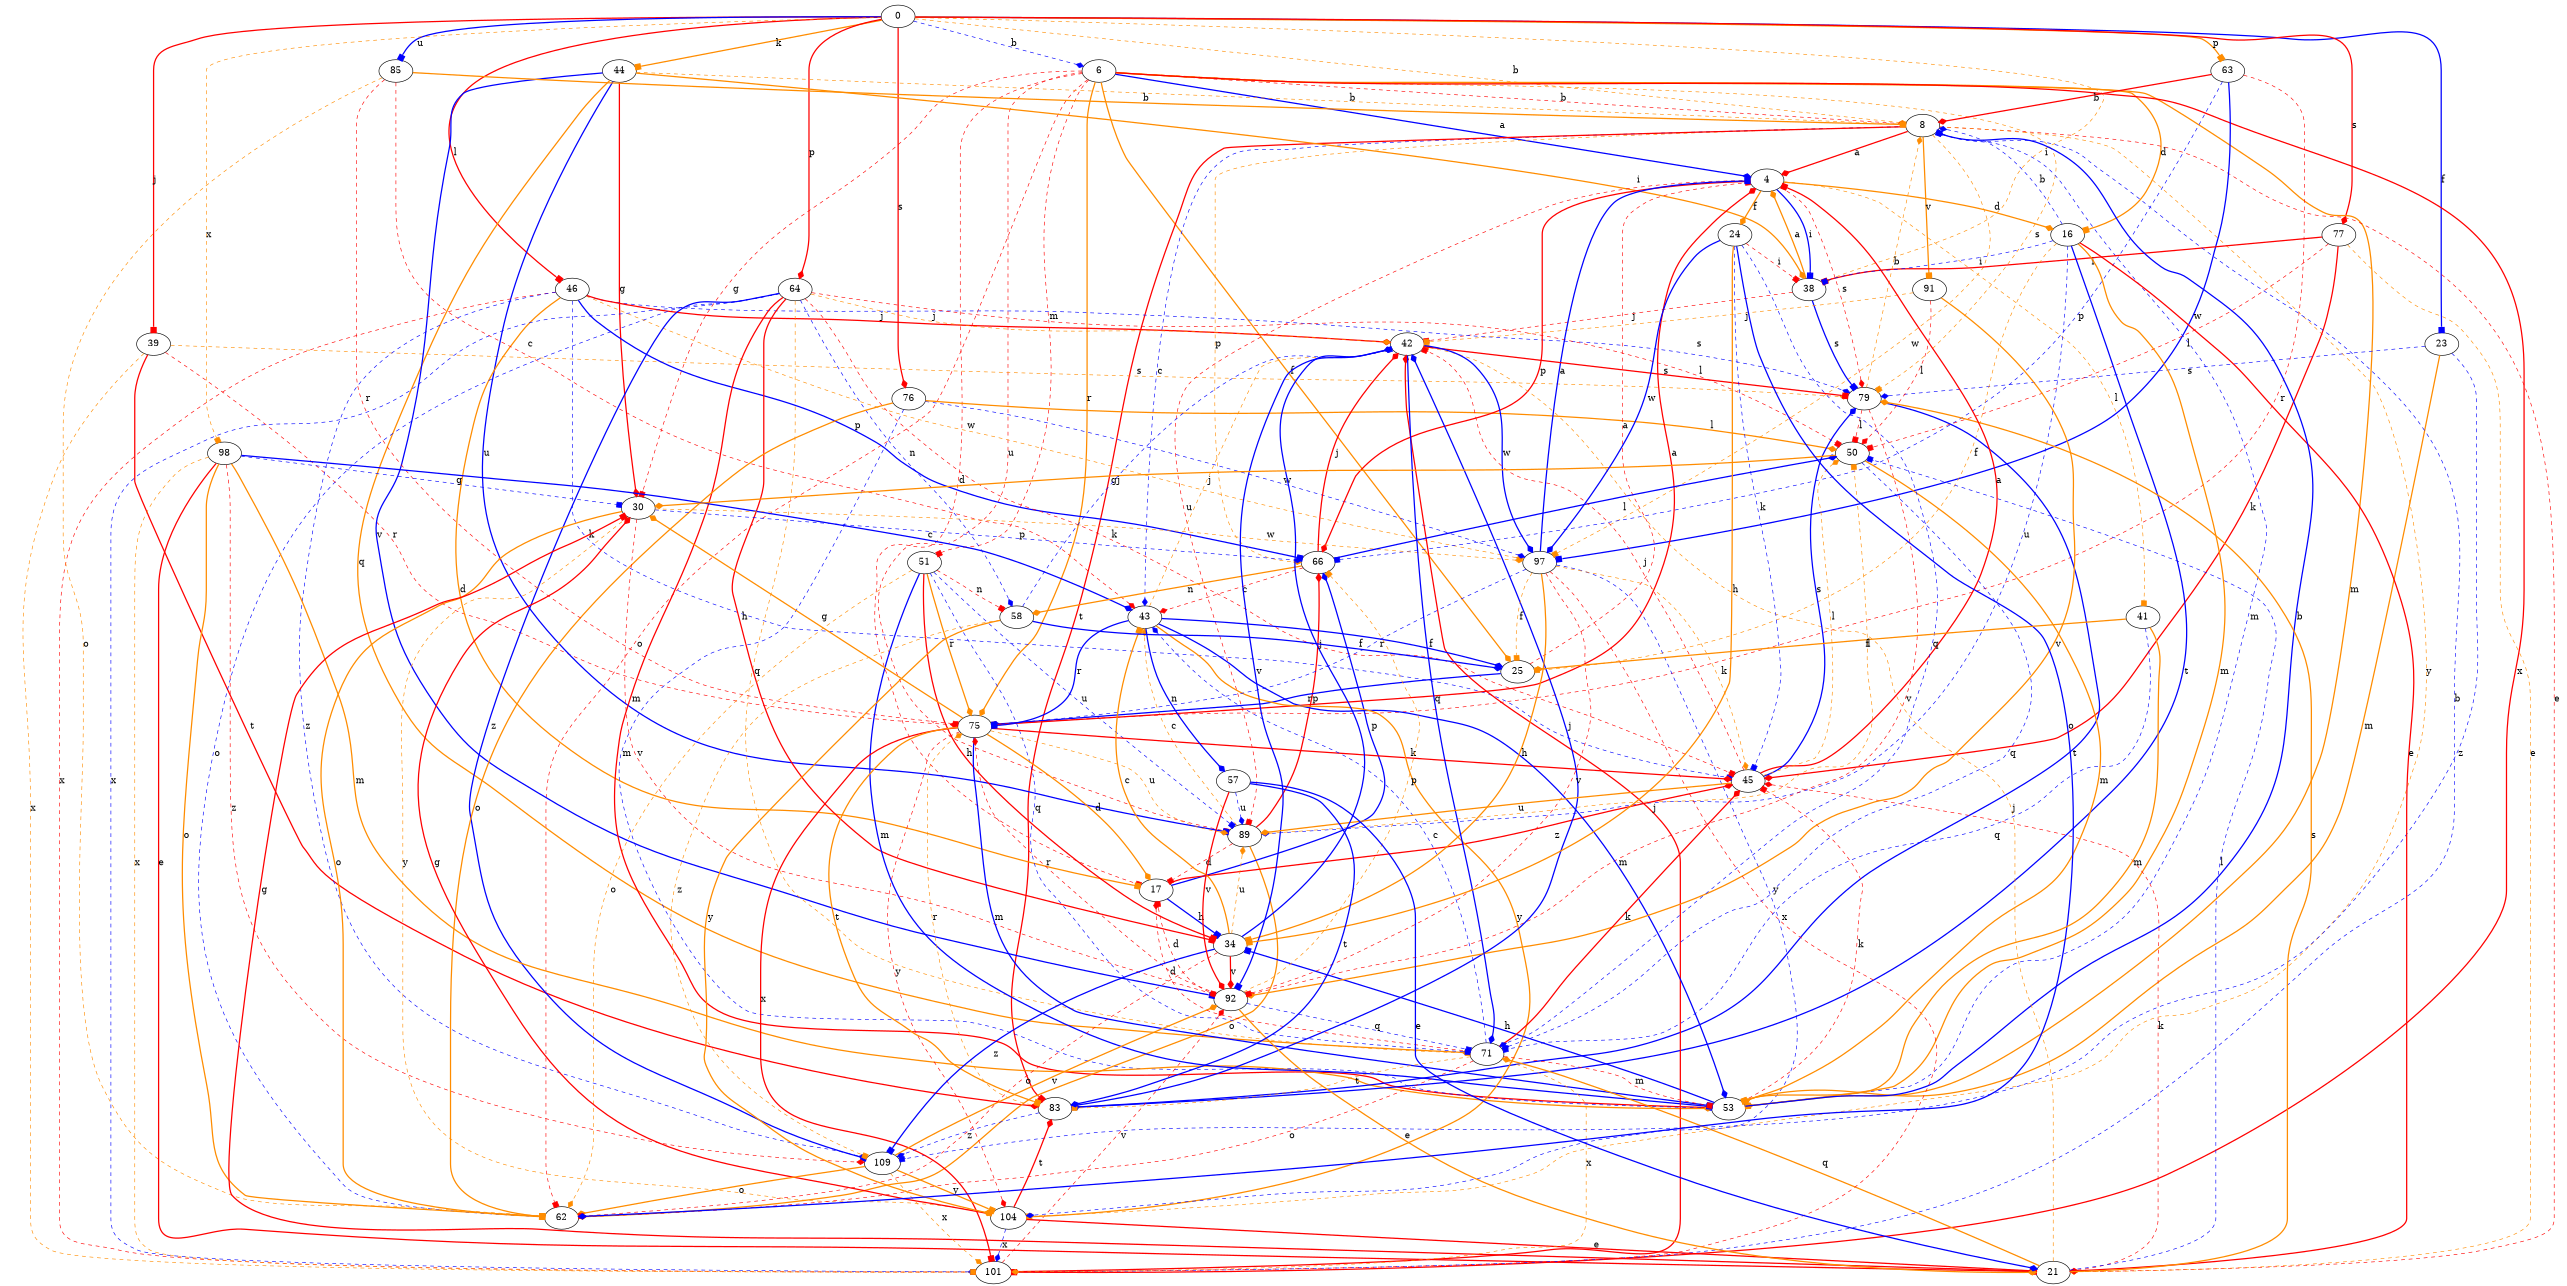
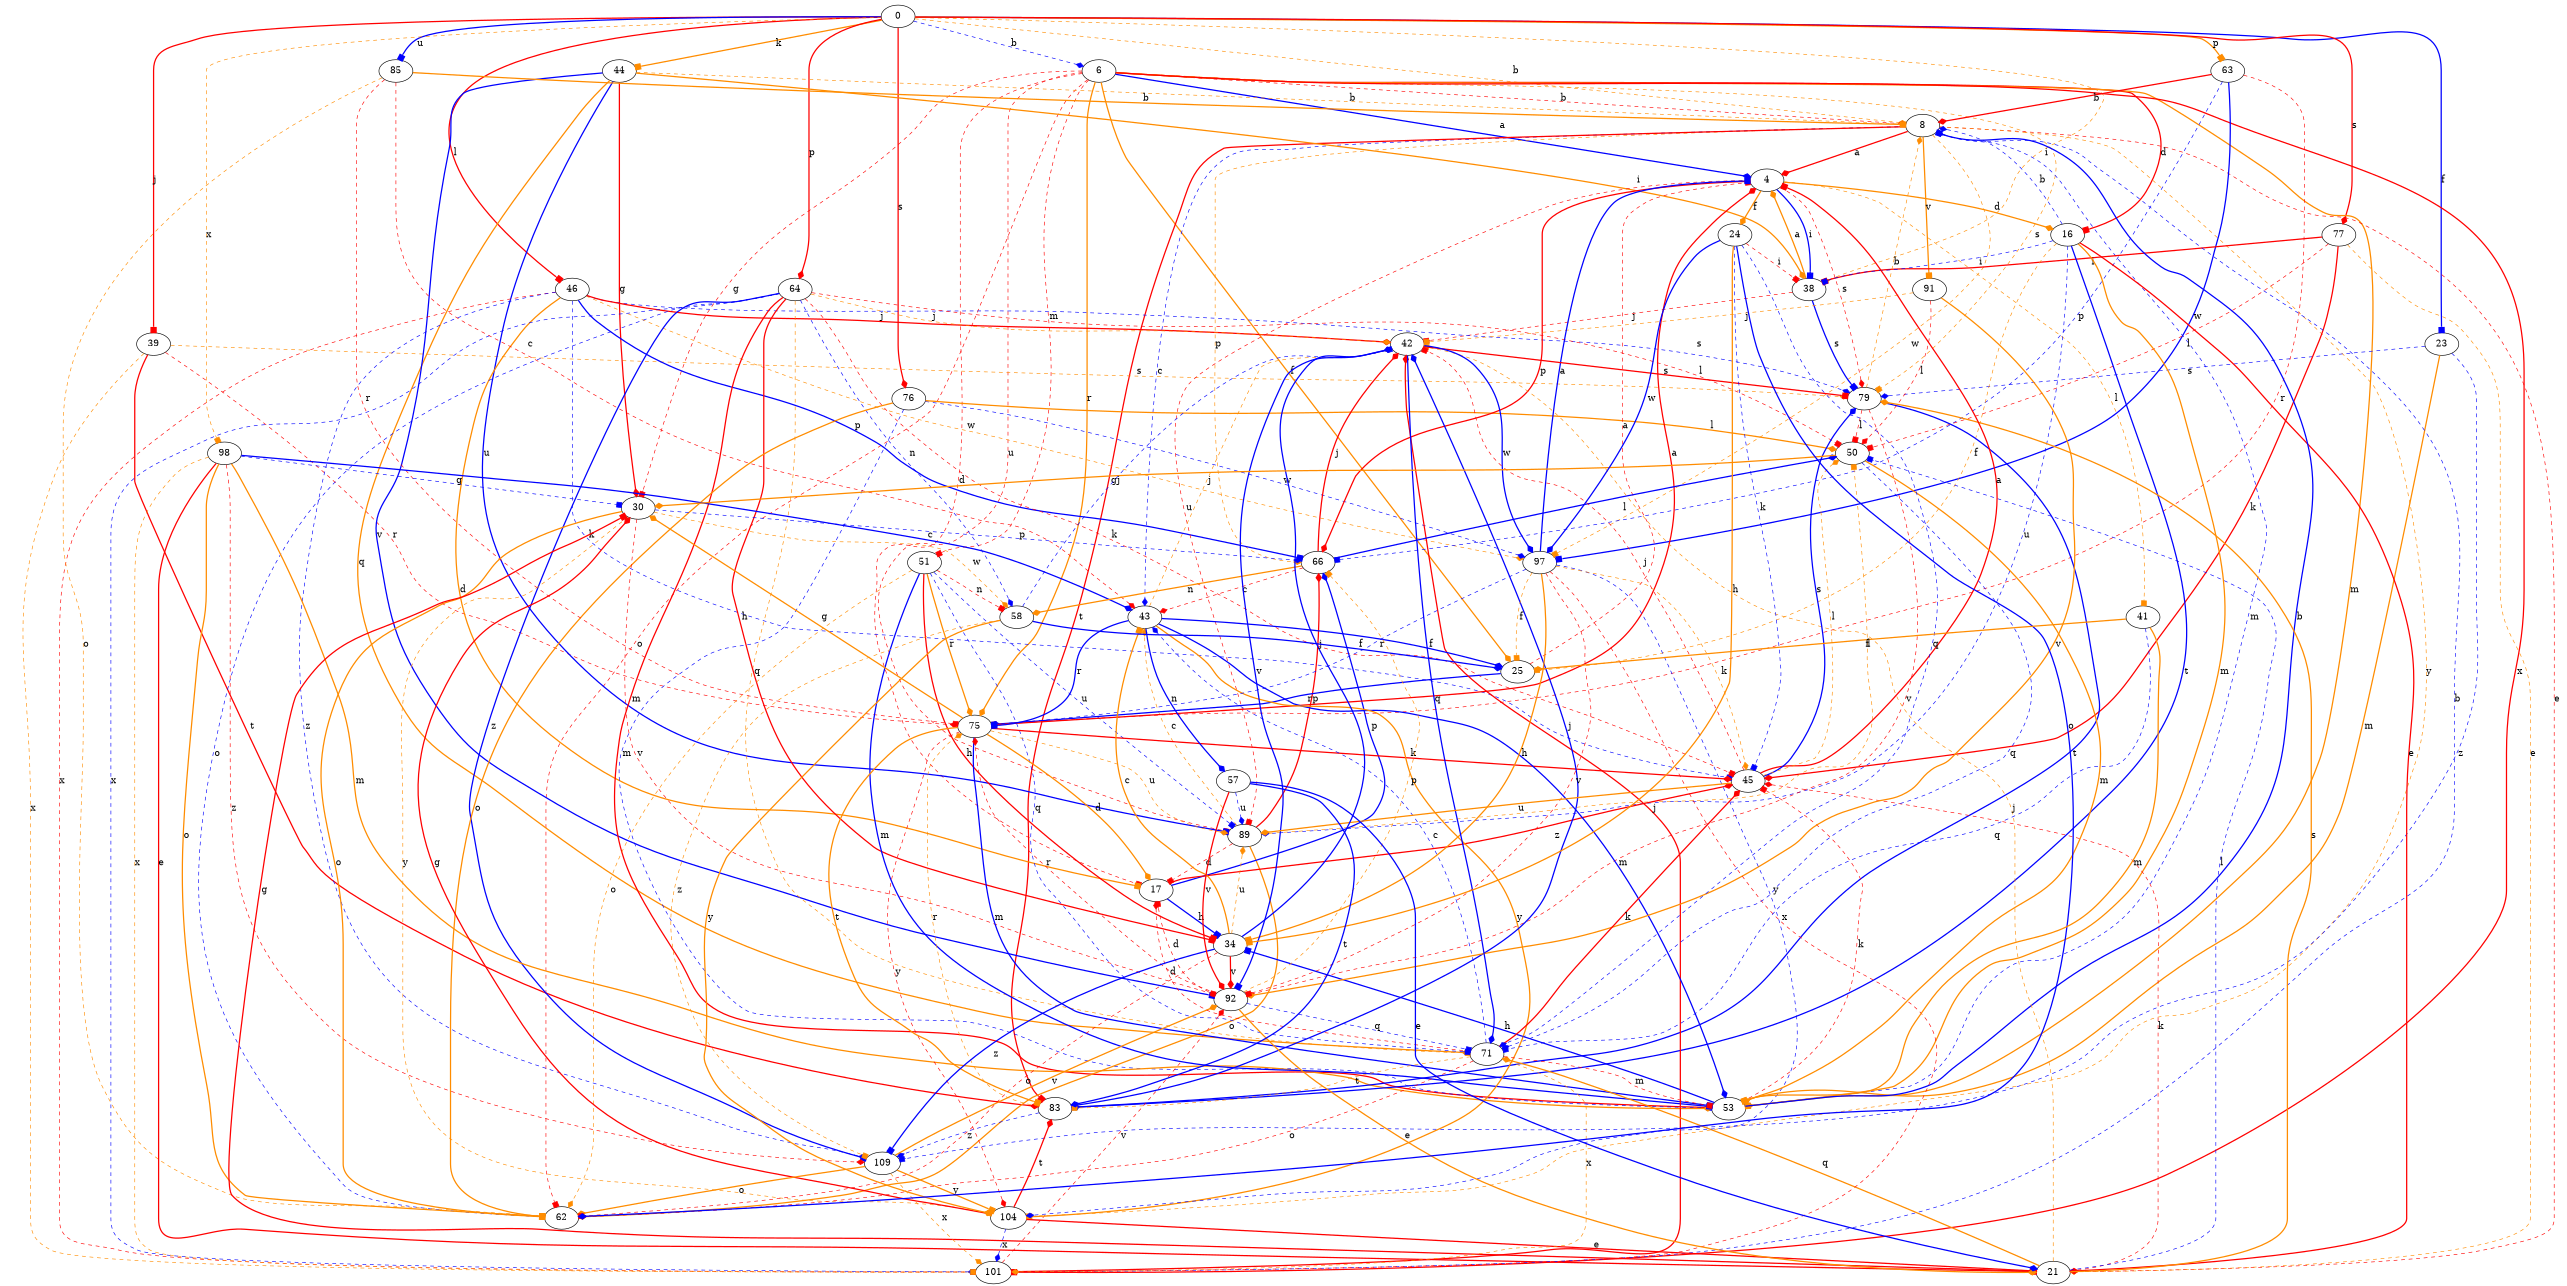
edge "6" -> "16": color darkorange -> red
edge "30" -> "97": now "30" -> "58"
edge "75" -> "101": removed, label "x"
